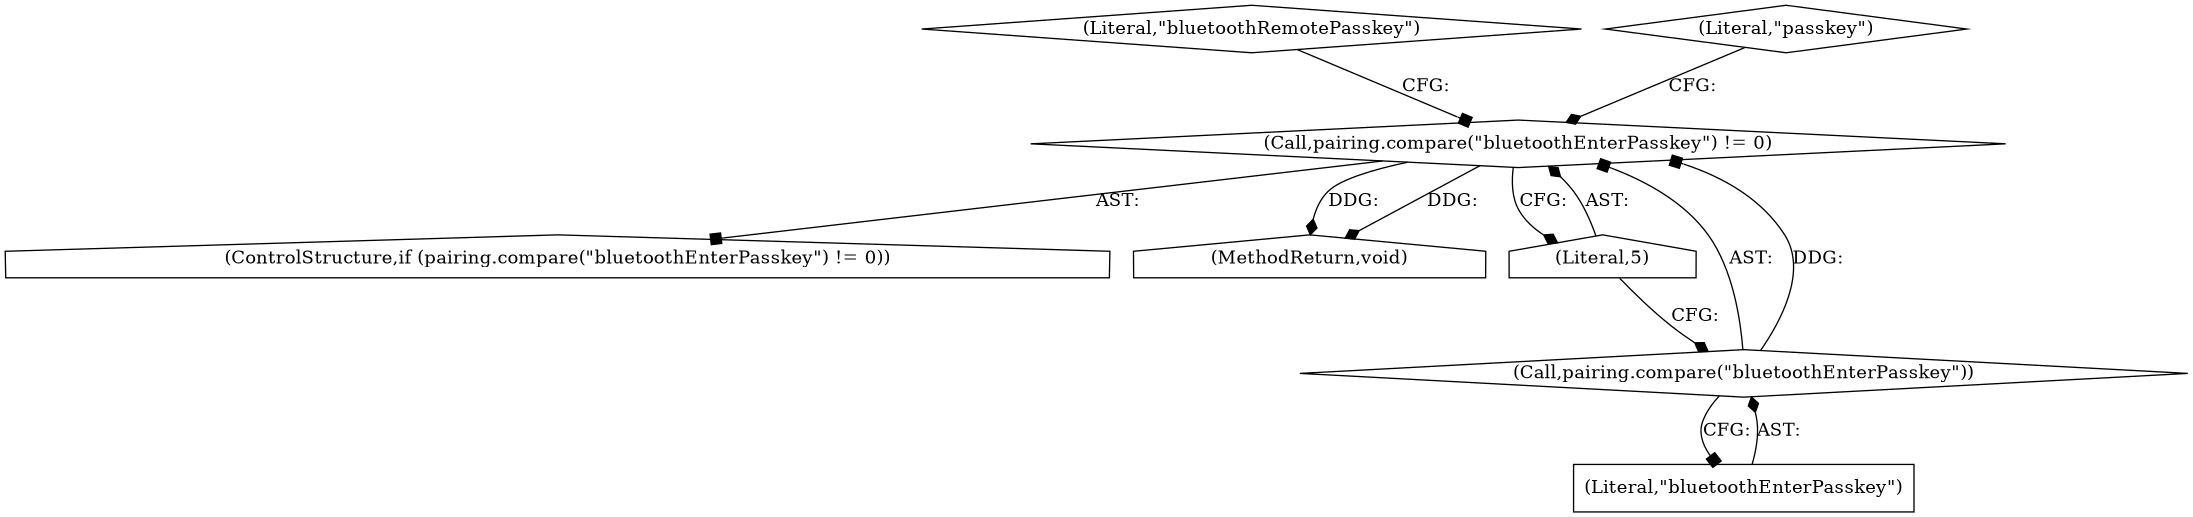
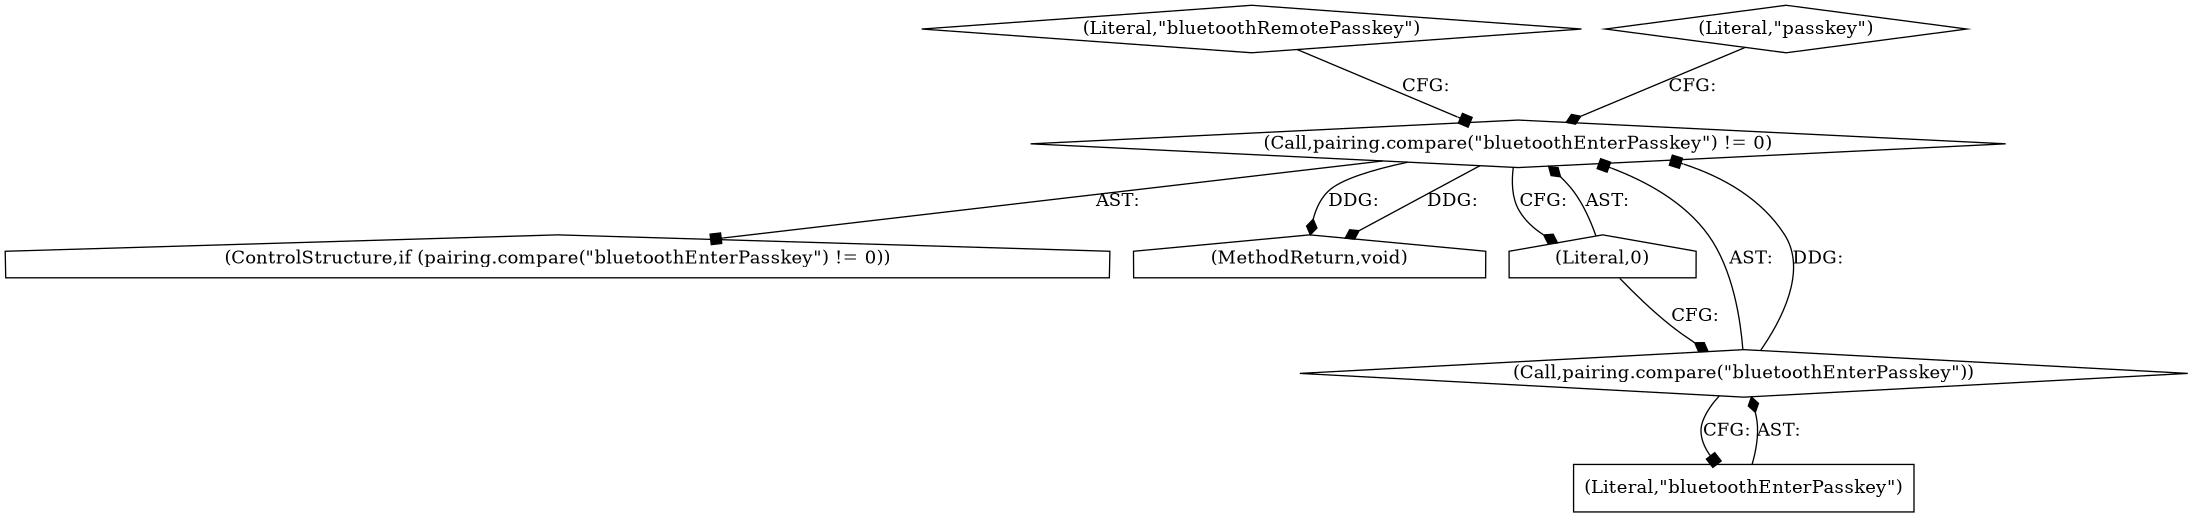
node "(Literal,5)": label "(Literal,5)" -> "(Literal,0)"
